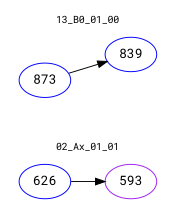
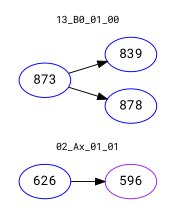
node "878": added
node "593": label "593" -> "596"
